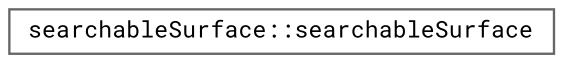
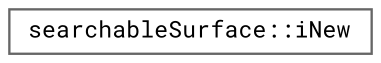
node "searchableSurface::searchableSurface": label "searchableSurface::searchableSurface" -> "searchableSurface::iNew"
